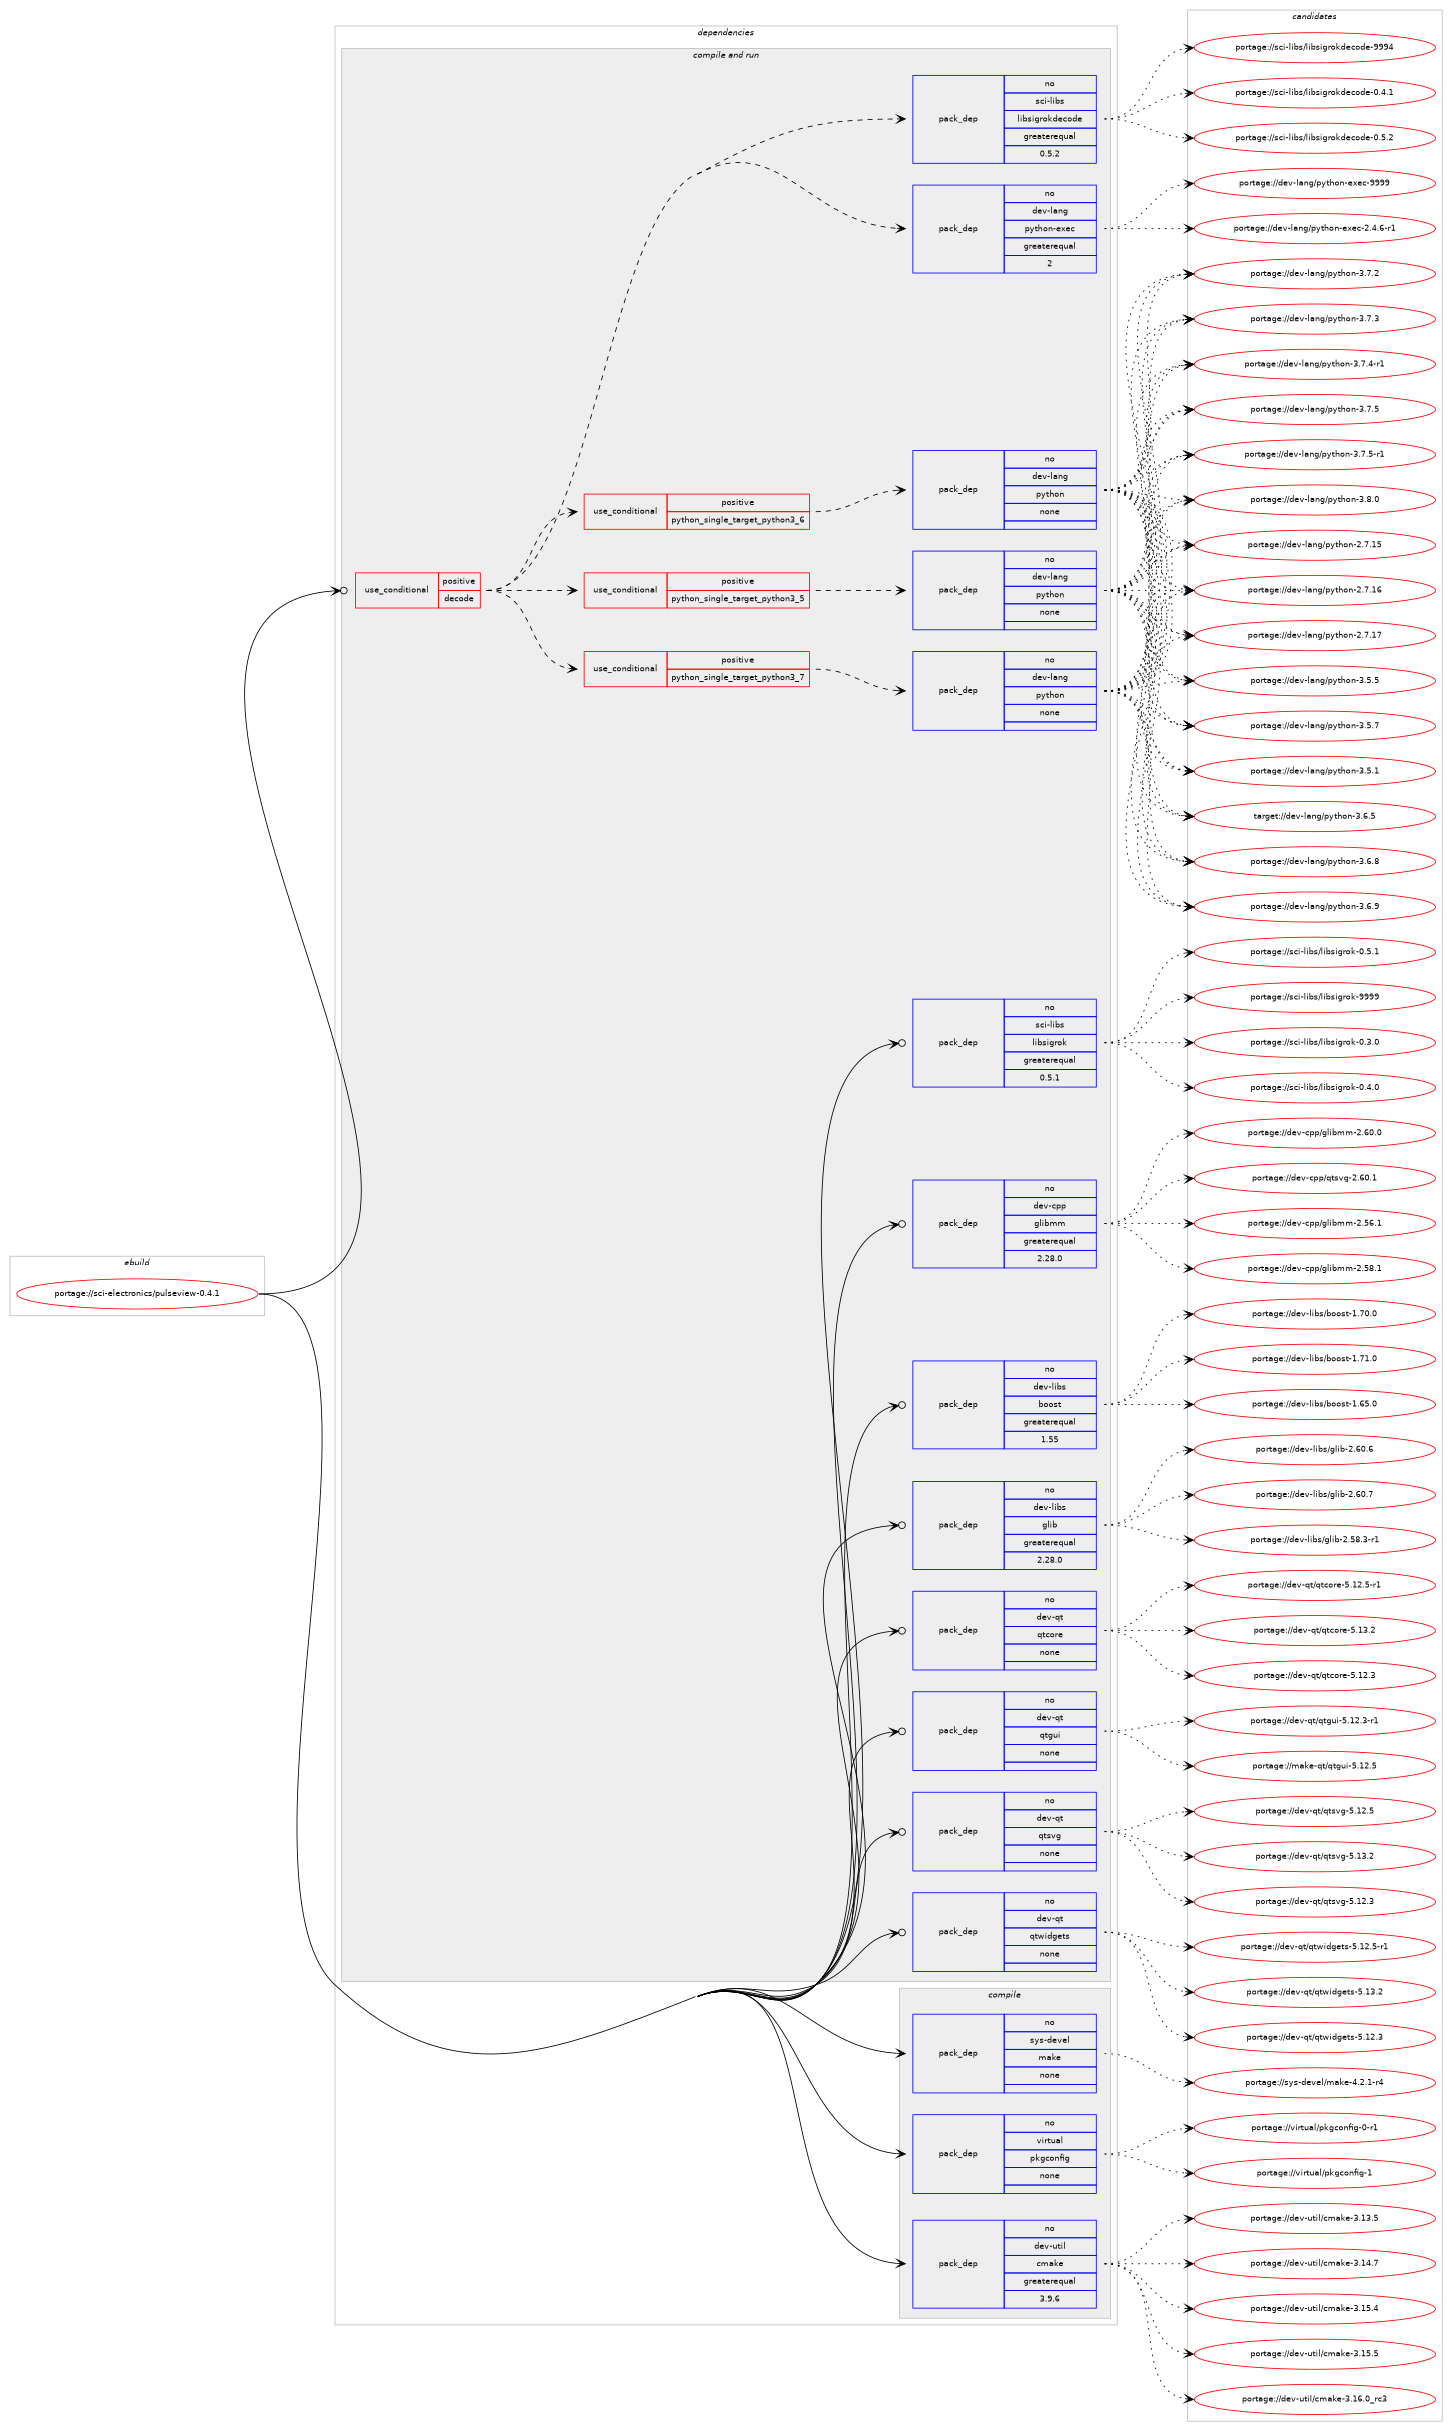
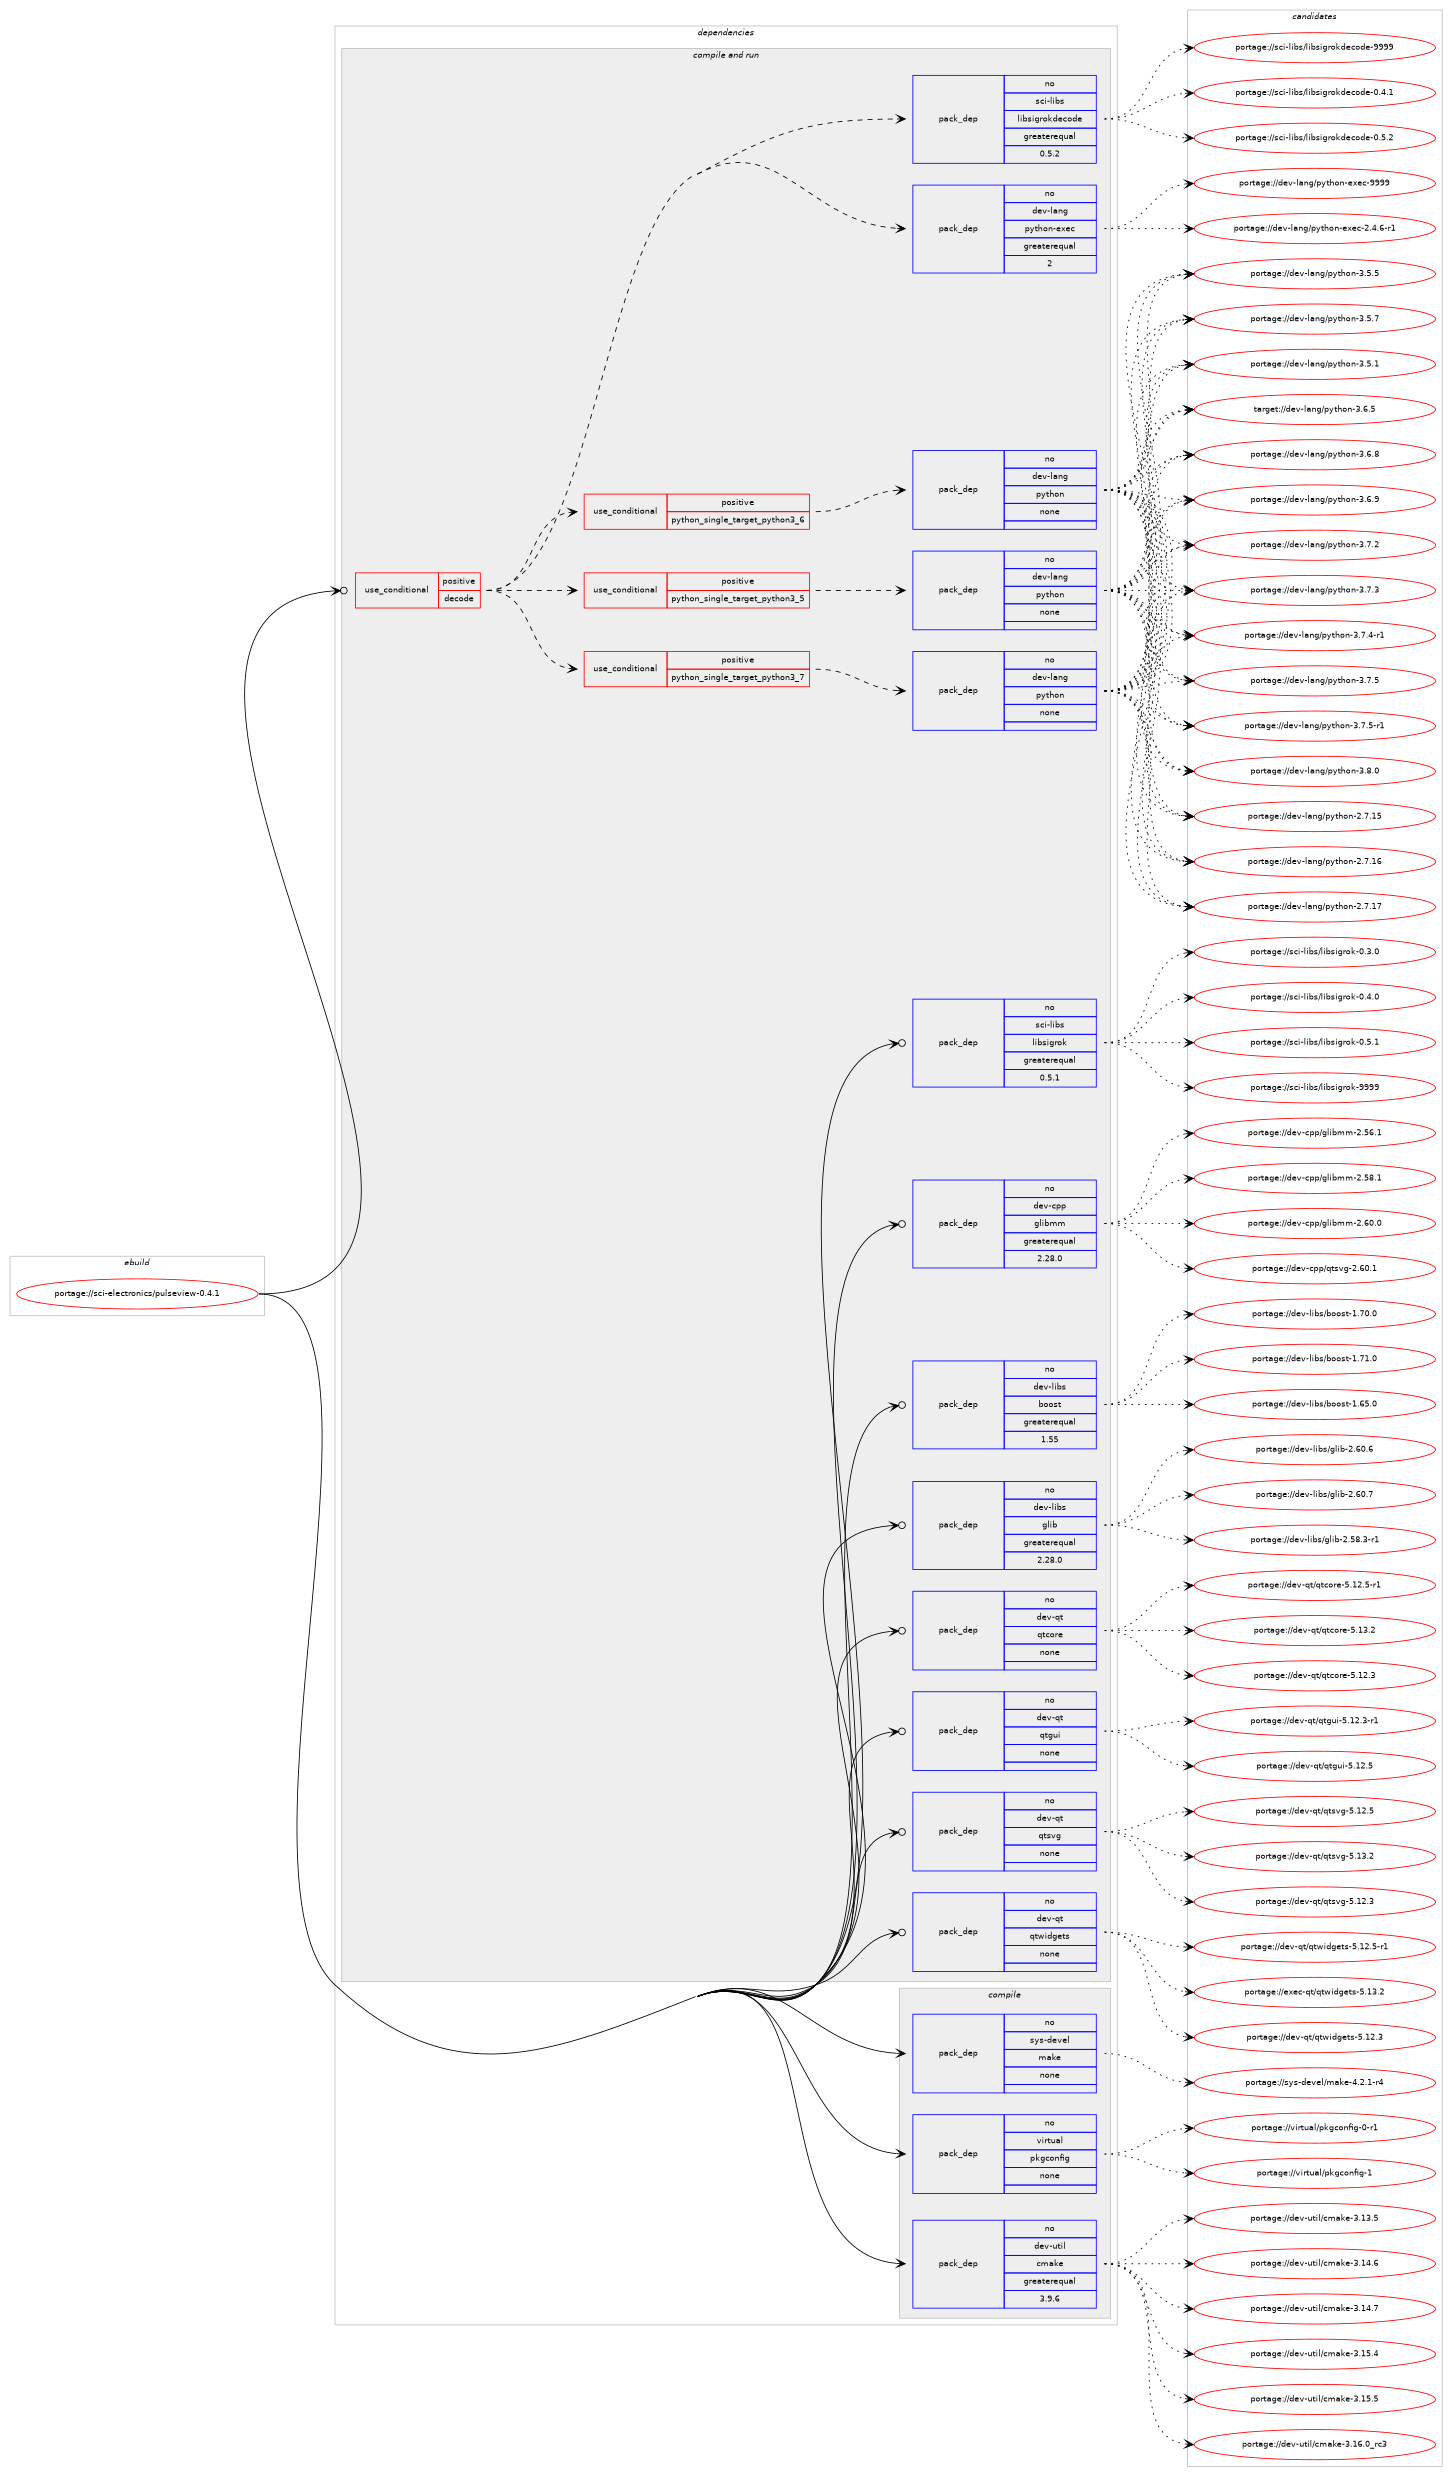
node "portage://sci-libs/libsigrokdecode-9994": label "portage://sci-libs/libsigrokdecode-9994" -> "portage://sci-libs/libsigrokdecode-9999"
node "portage://make-qt/qtgui-5.12.5": label "portage://make-qt/qtgui-5.12.5" -> "portage://dev-qt/qtgui-5.12.5"
node "portage://dev-qt/qtwidgets-5.13.2": label "portage://dev-qt/qtwidgets-5.13.2" -> "portage://exec-qt/qtwidgets-5.13.2"
node "portage://dev-util/cmake-3.14.6": added
